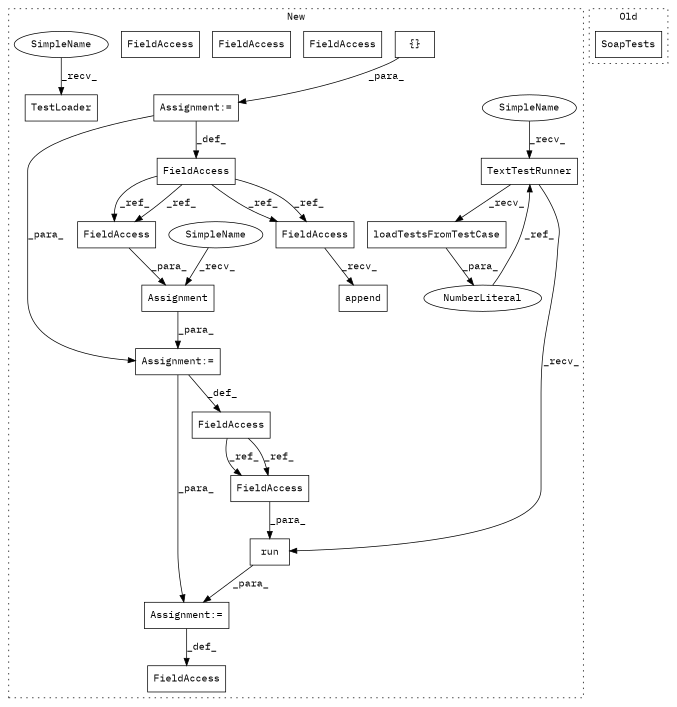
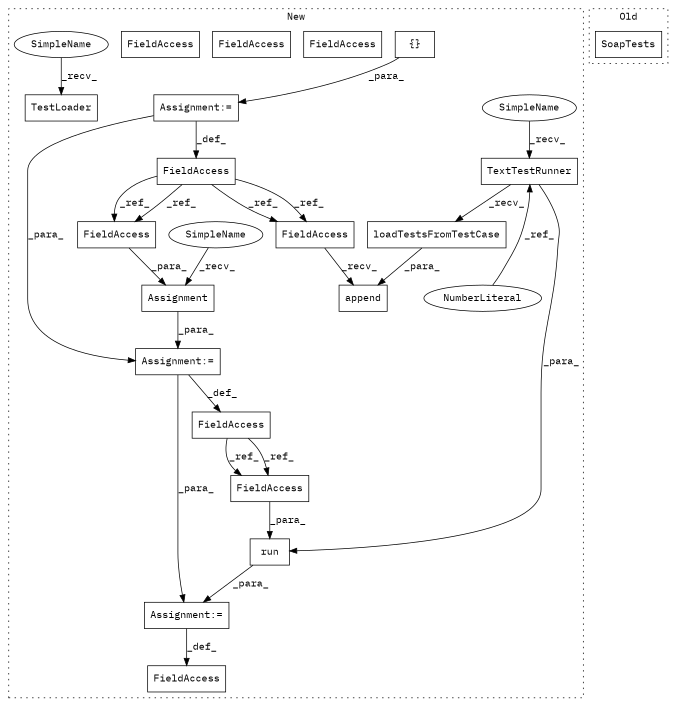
edge "loadTestsFromTestCase" -> "NumberLiteral": now "loadTestsFromTestCase" -> "append"
edge "TextTestRunner" -> "run": label "_recv_" -> "_para_"
